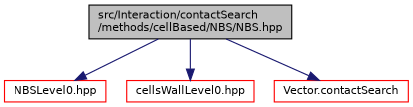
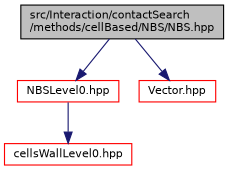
edge "src/Interaction/contactSearch /methods/cellBased/NBS/NBS.hpp" -> "cellsWallLevel0.hpp": now "NBSLevel0.hpp" -> "cellsWallLevel0.hpp"
node "Vector.contactSearch": label "Vector.contactSearch" -> "Vector.hpp"
